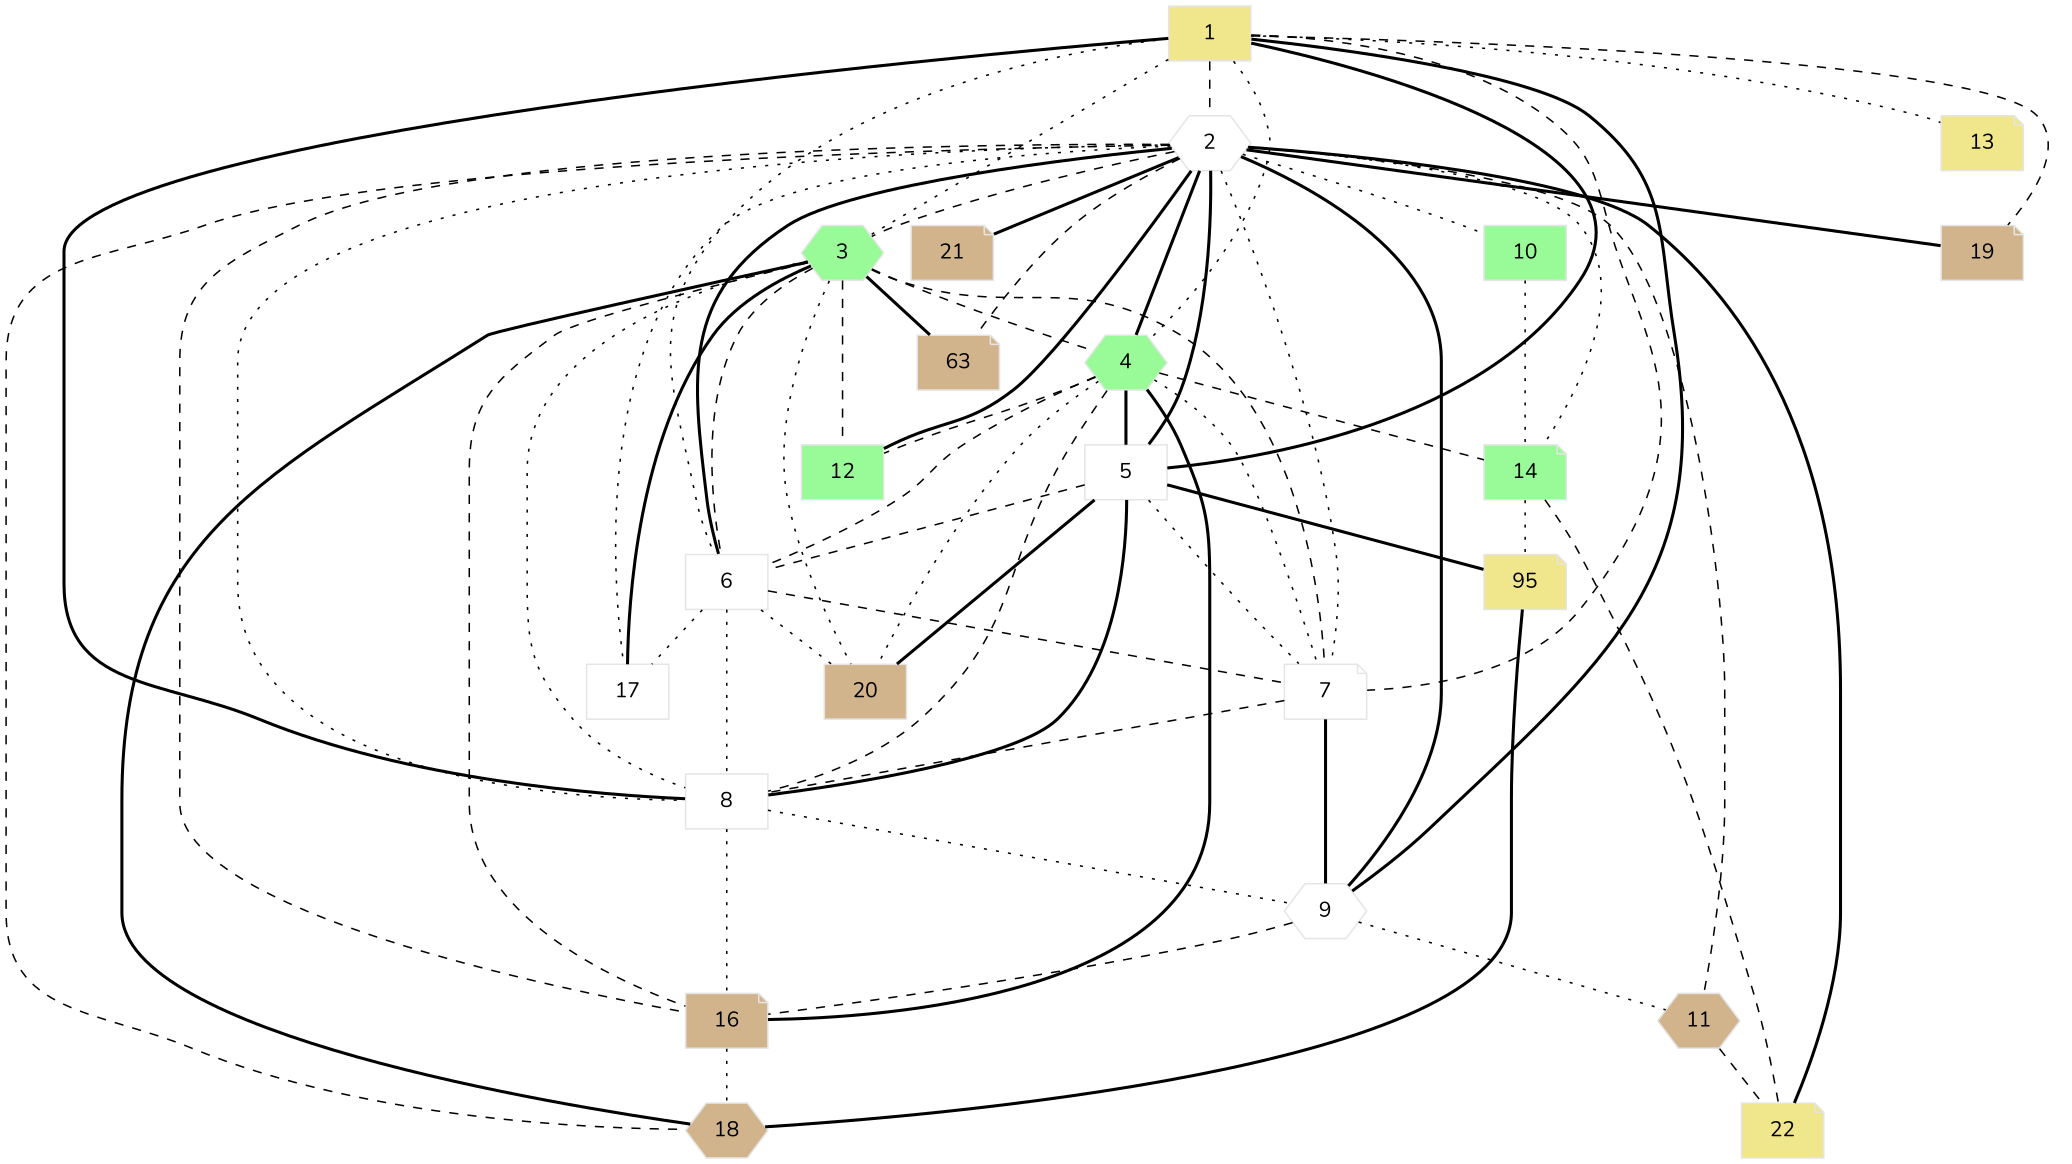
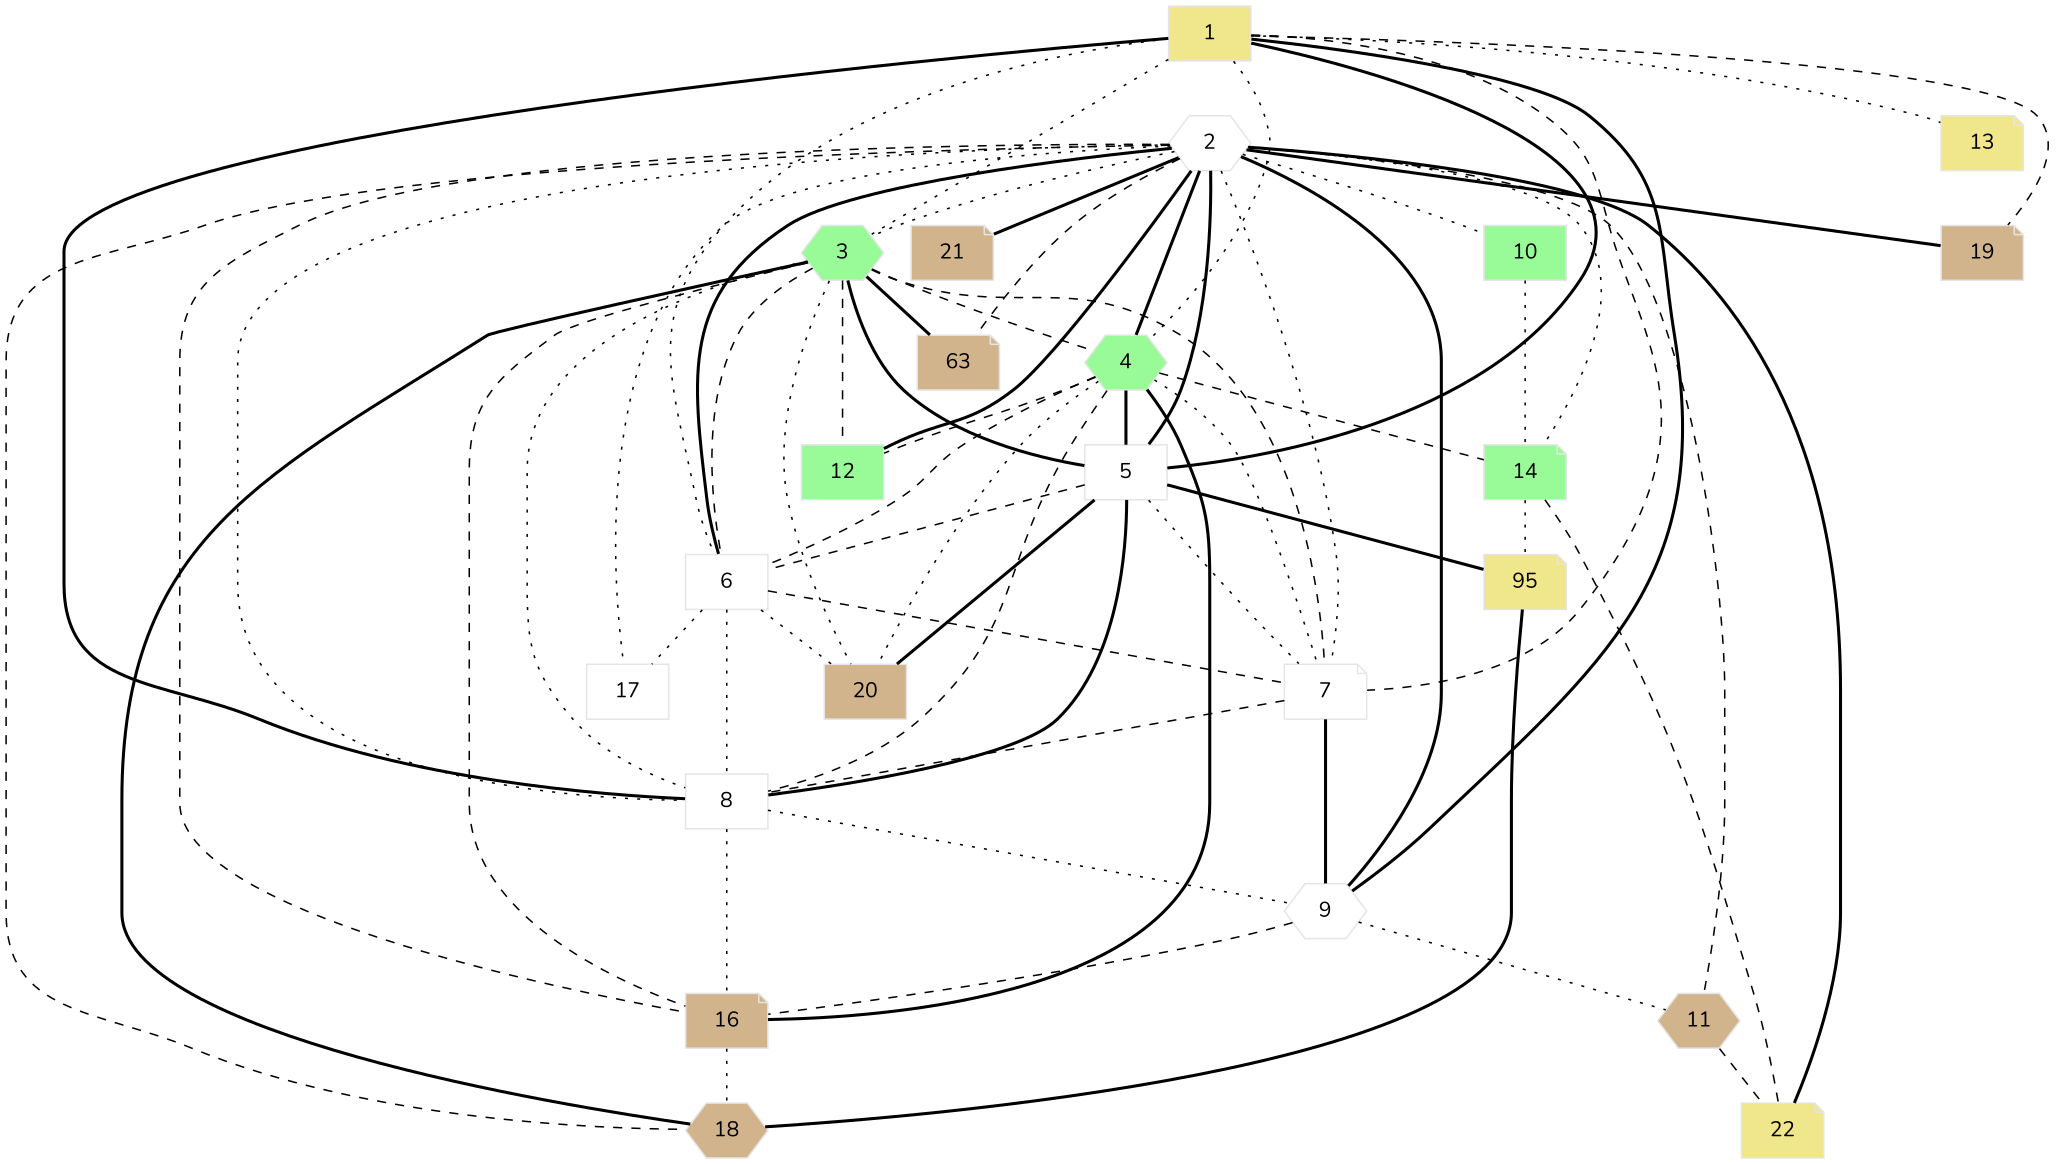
edge "1" -- "2": removed
edge "2" -- "3": style dashed -> dotted
edge "3" -- "17": now "3" -- "5"
